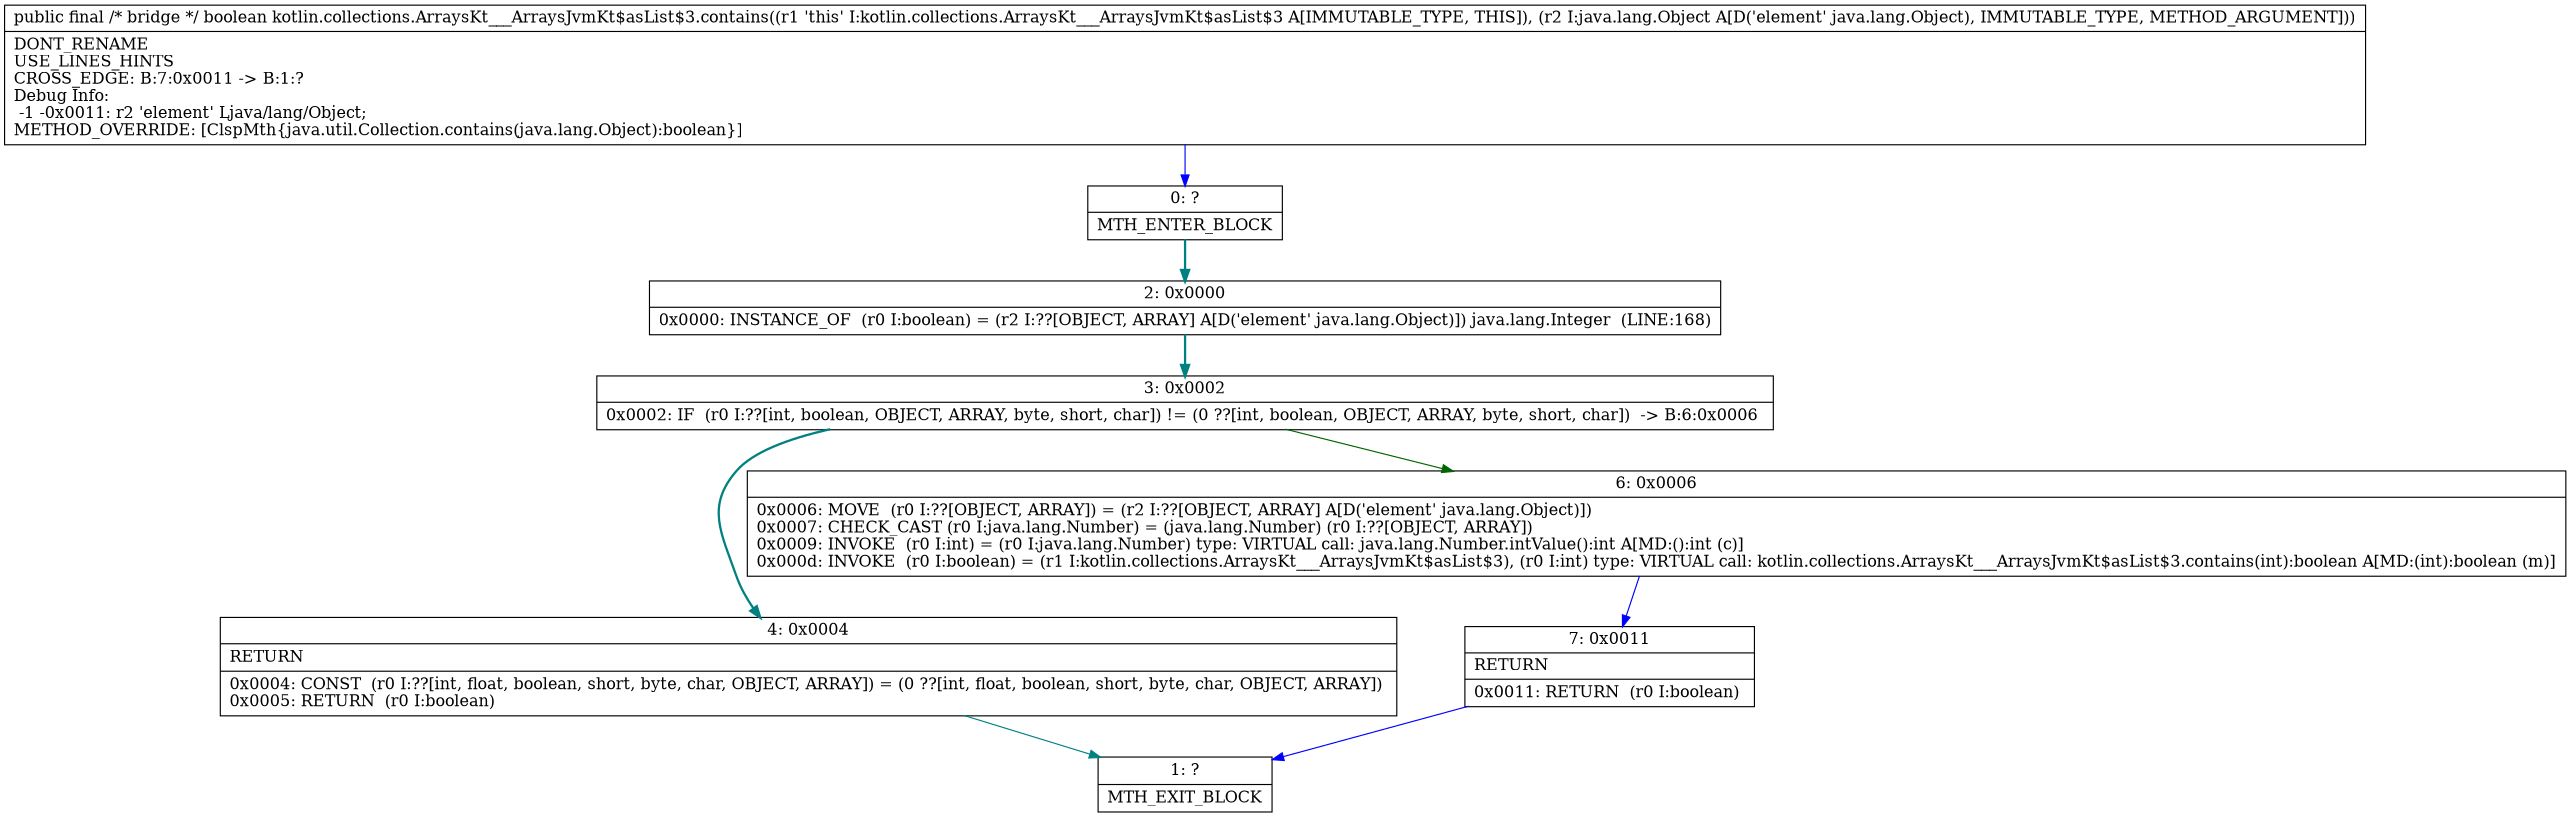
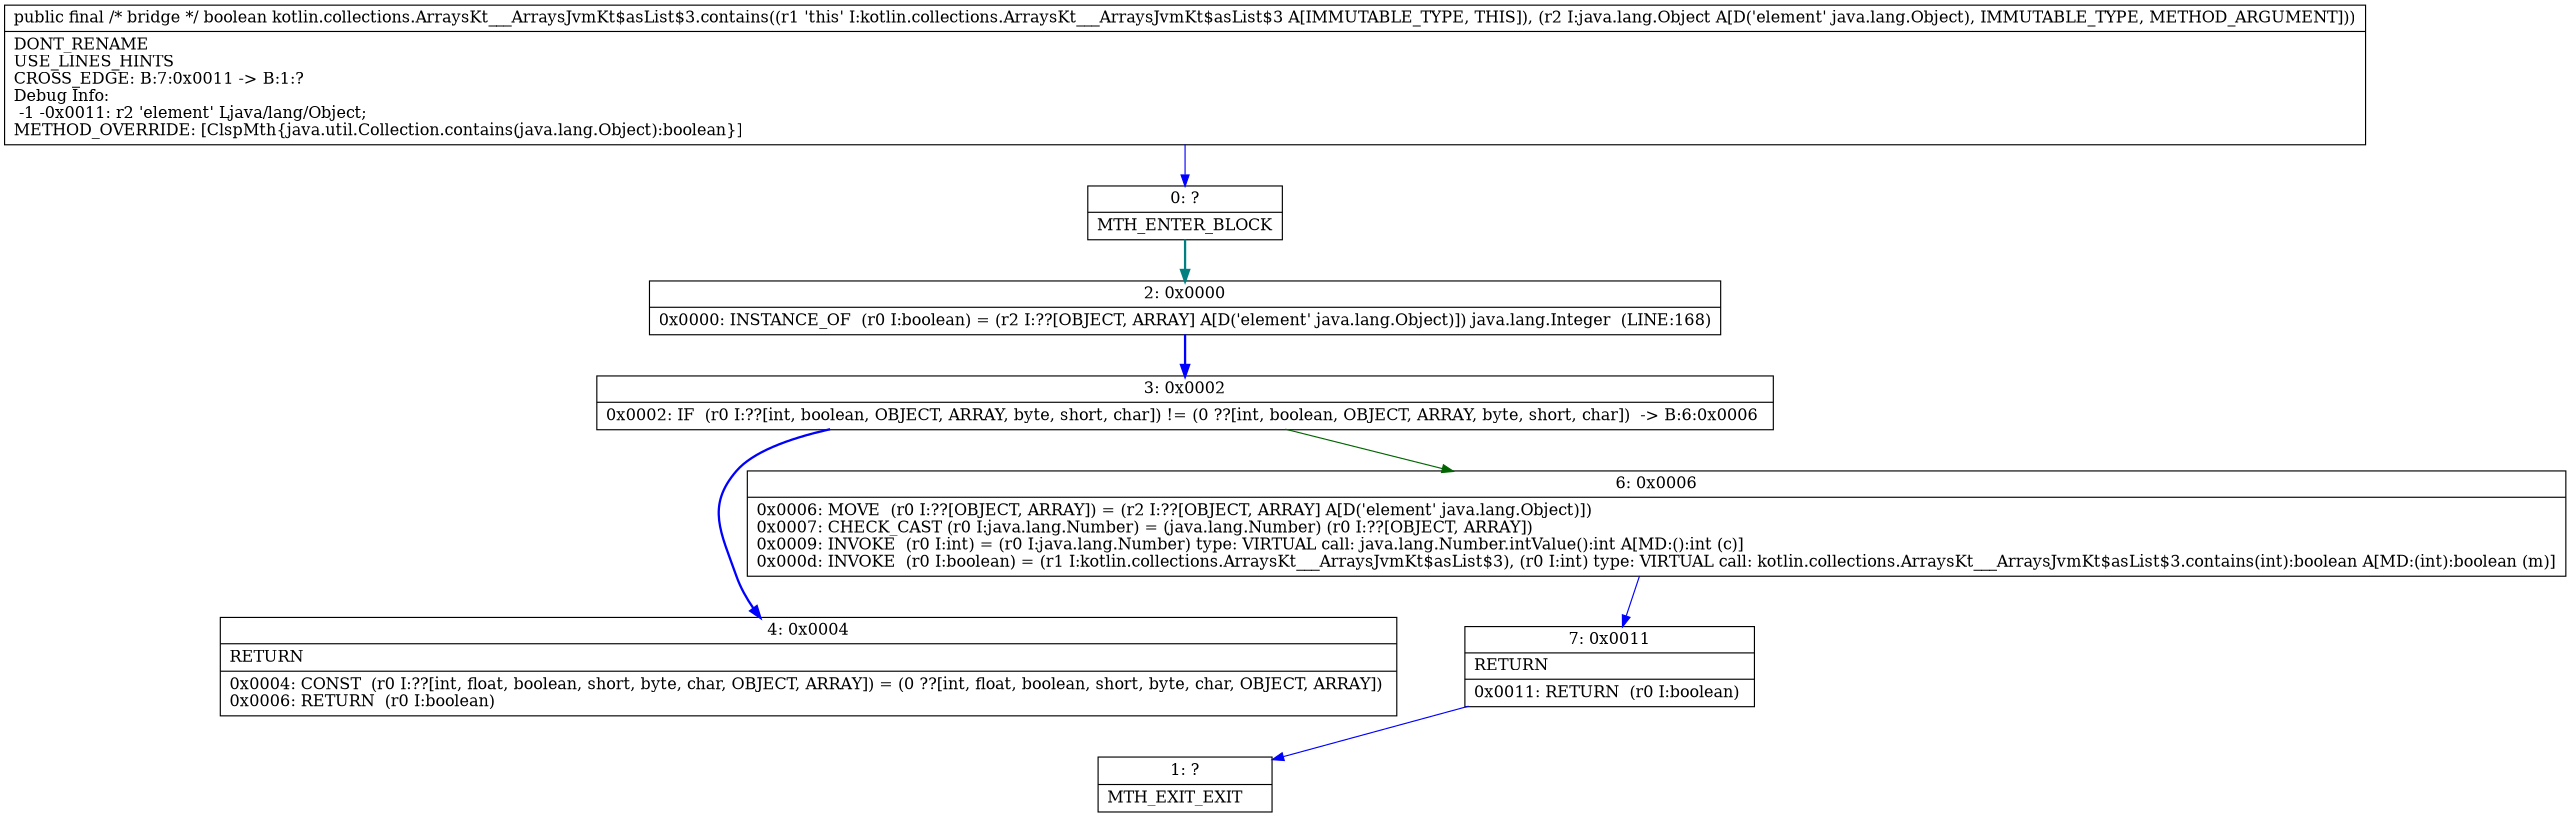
edge "2: 0x0000" -> "3: 0x0002": color teal -> blue
edge "3: 0x0002" -> "4: 0x0004": color teal -> blue
node "4: 0x0004": text "0x0005: RETURN  (r0 I:boolean)" -> "0x0006: RETURN  (r0 I:boolean)"
edge "4: 0x0004" -> "1: ?": removed
node "1: ?": text "MTH_EXIT_BLOCK" -> "MTH_EXIT_EXIT"
